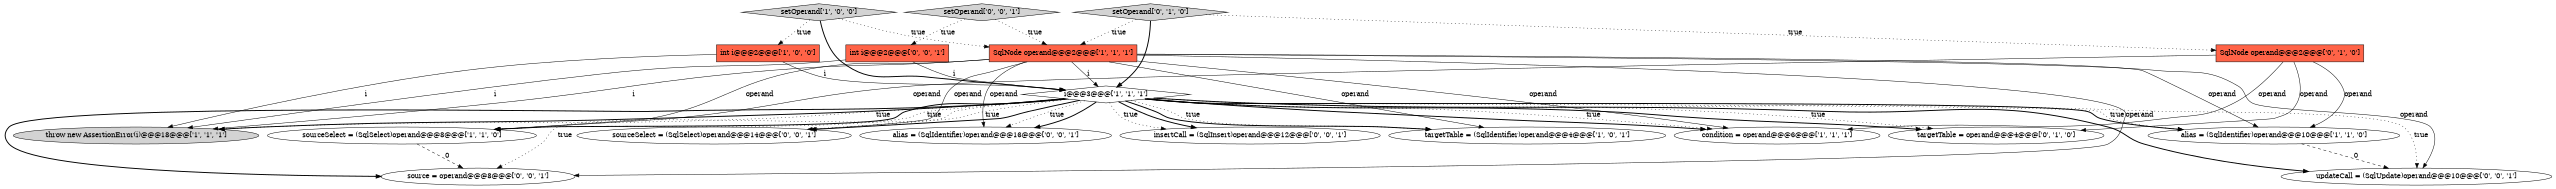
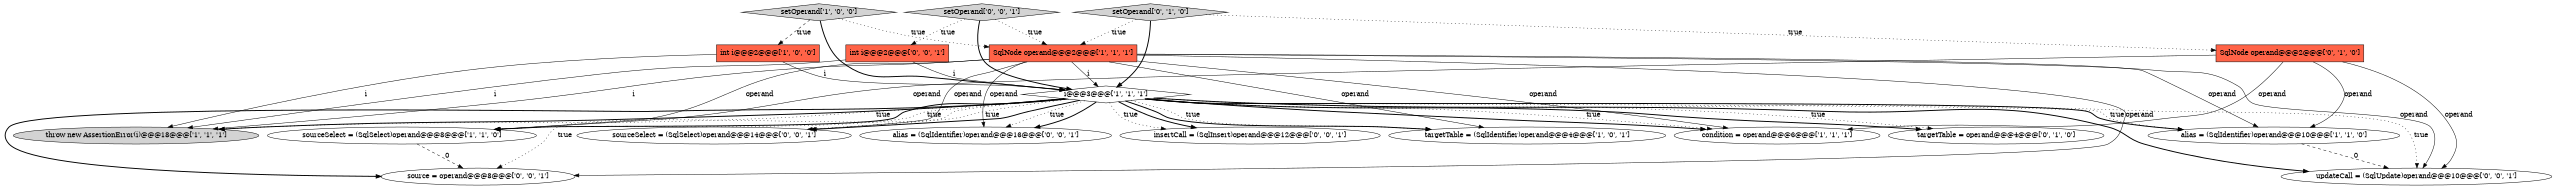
edge "setOperand['1', '0', '0']" -> "int i@@@2@@@['1', '0', '0']": style dotted -> dashed
edge "setOperand['0', '0', '1']" -> "i@@@3@@@['1', '1', '1']": added
edge "SqlNode operand@@@2@@@['0', '1', '0']" -> "targetTable = operand@@@4@@@['0', '1', '0']": now "SqlNode operand@@@2@@@['0', '1', '0']" -> "updateCall = (SqlUpdate)operand@@@10@@@['0', '0', '1']"
